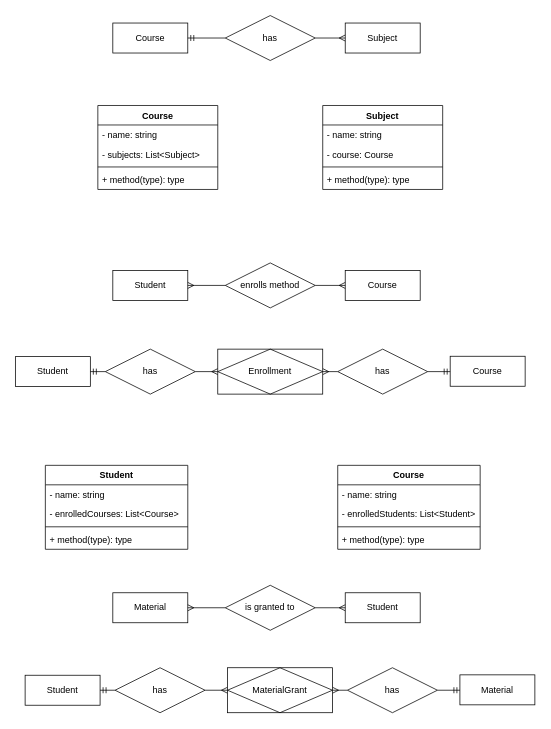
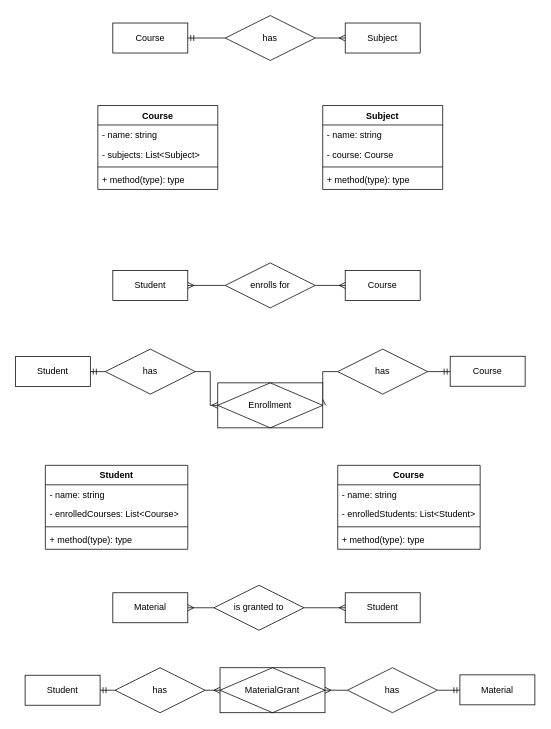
node "enrolls method": label "enrolls method" -> "enrolls for"
node "Enrollment": moved (270, 372) -> (270, 405)
node "is granted to": moved (270, 608) -> (259, 608)
node "MaterialGrant": moved (280, 690) -> (273, 690)
